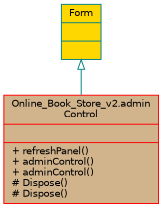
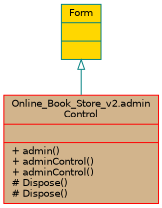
node "Online_Book_Store_v2.admin": text "+ refreshPanel()" -> "+ admin()"
